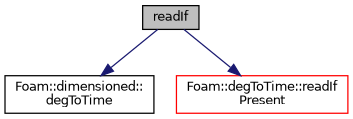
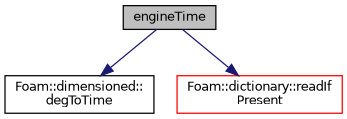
node "readIf": label "readIf" -> "engineTime"
node "Foam::degToTime::readIf Present": label "Foam::degToTime::readIf Present" -> "Foam::dictionary::readIf Present"
